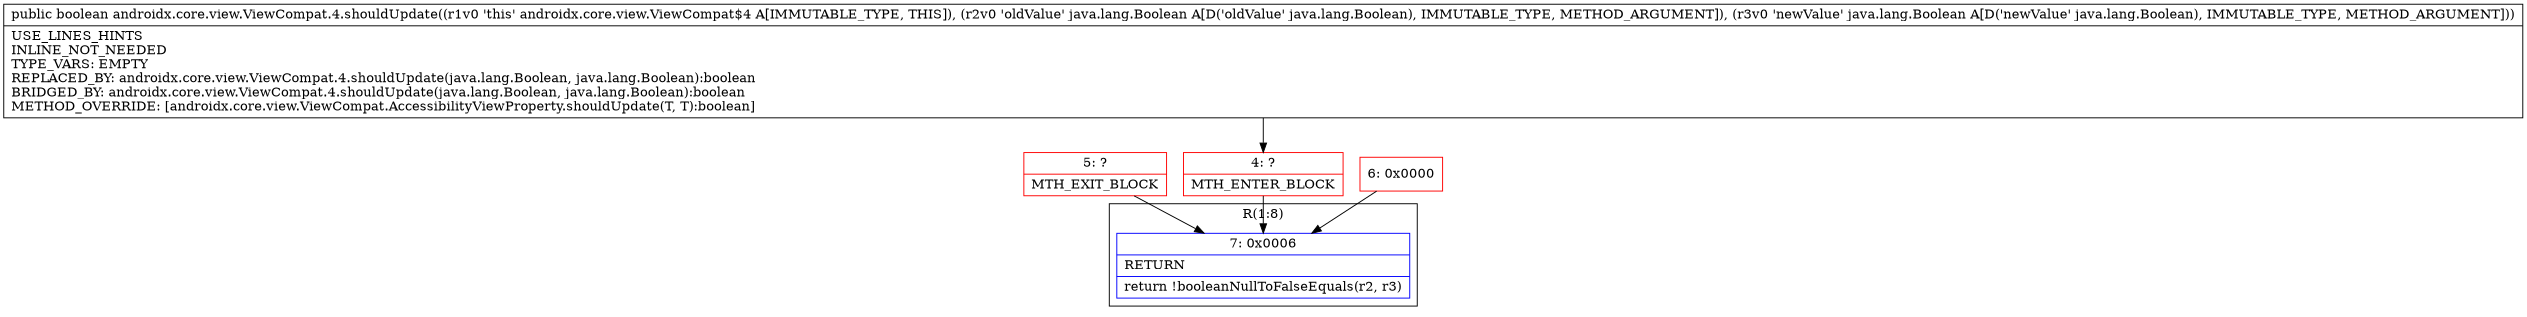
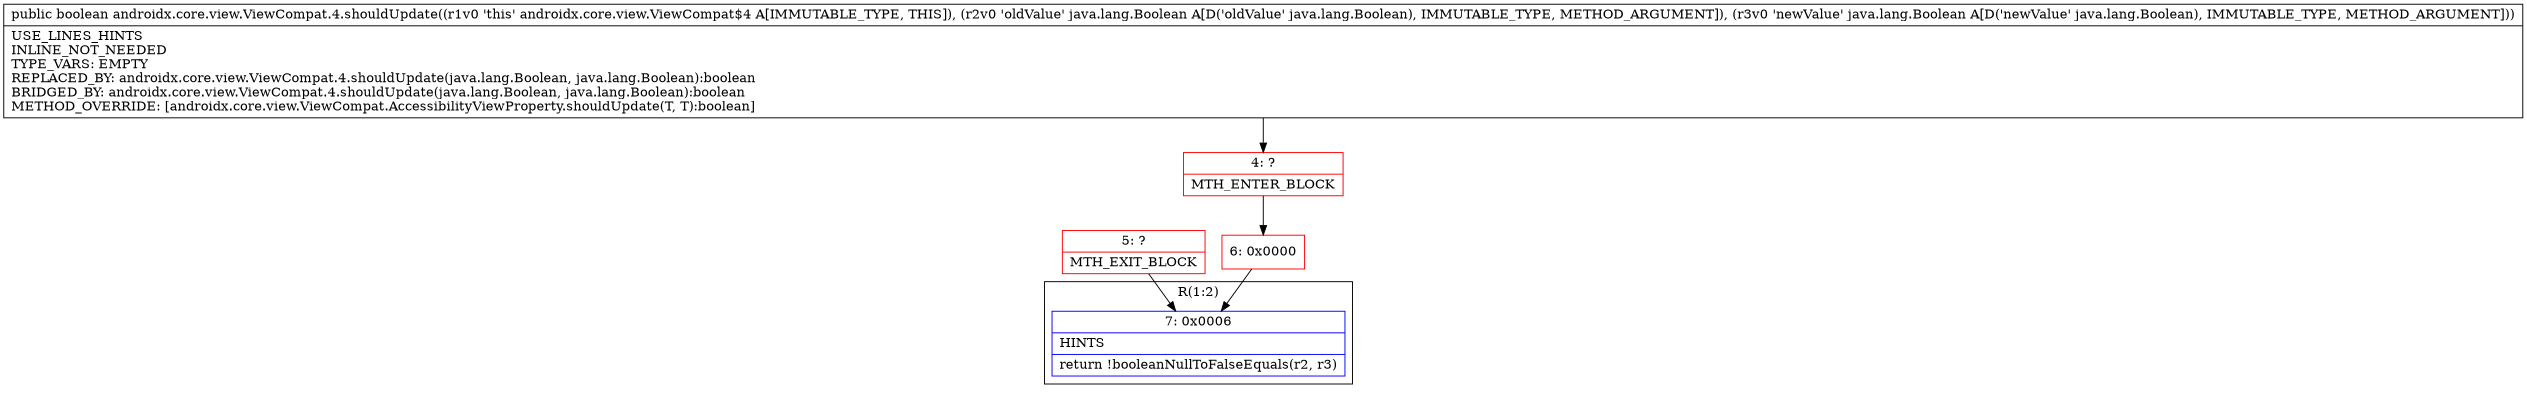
edge "4: ?" -> "7: 0x0006": now "4: ?" -> "6: 0x0000"
cluster "R(1:8)": label "R(1:8)" -> "R(1:2)"
node "7: 0x0006": text "RETURN" -> "HINTS"
